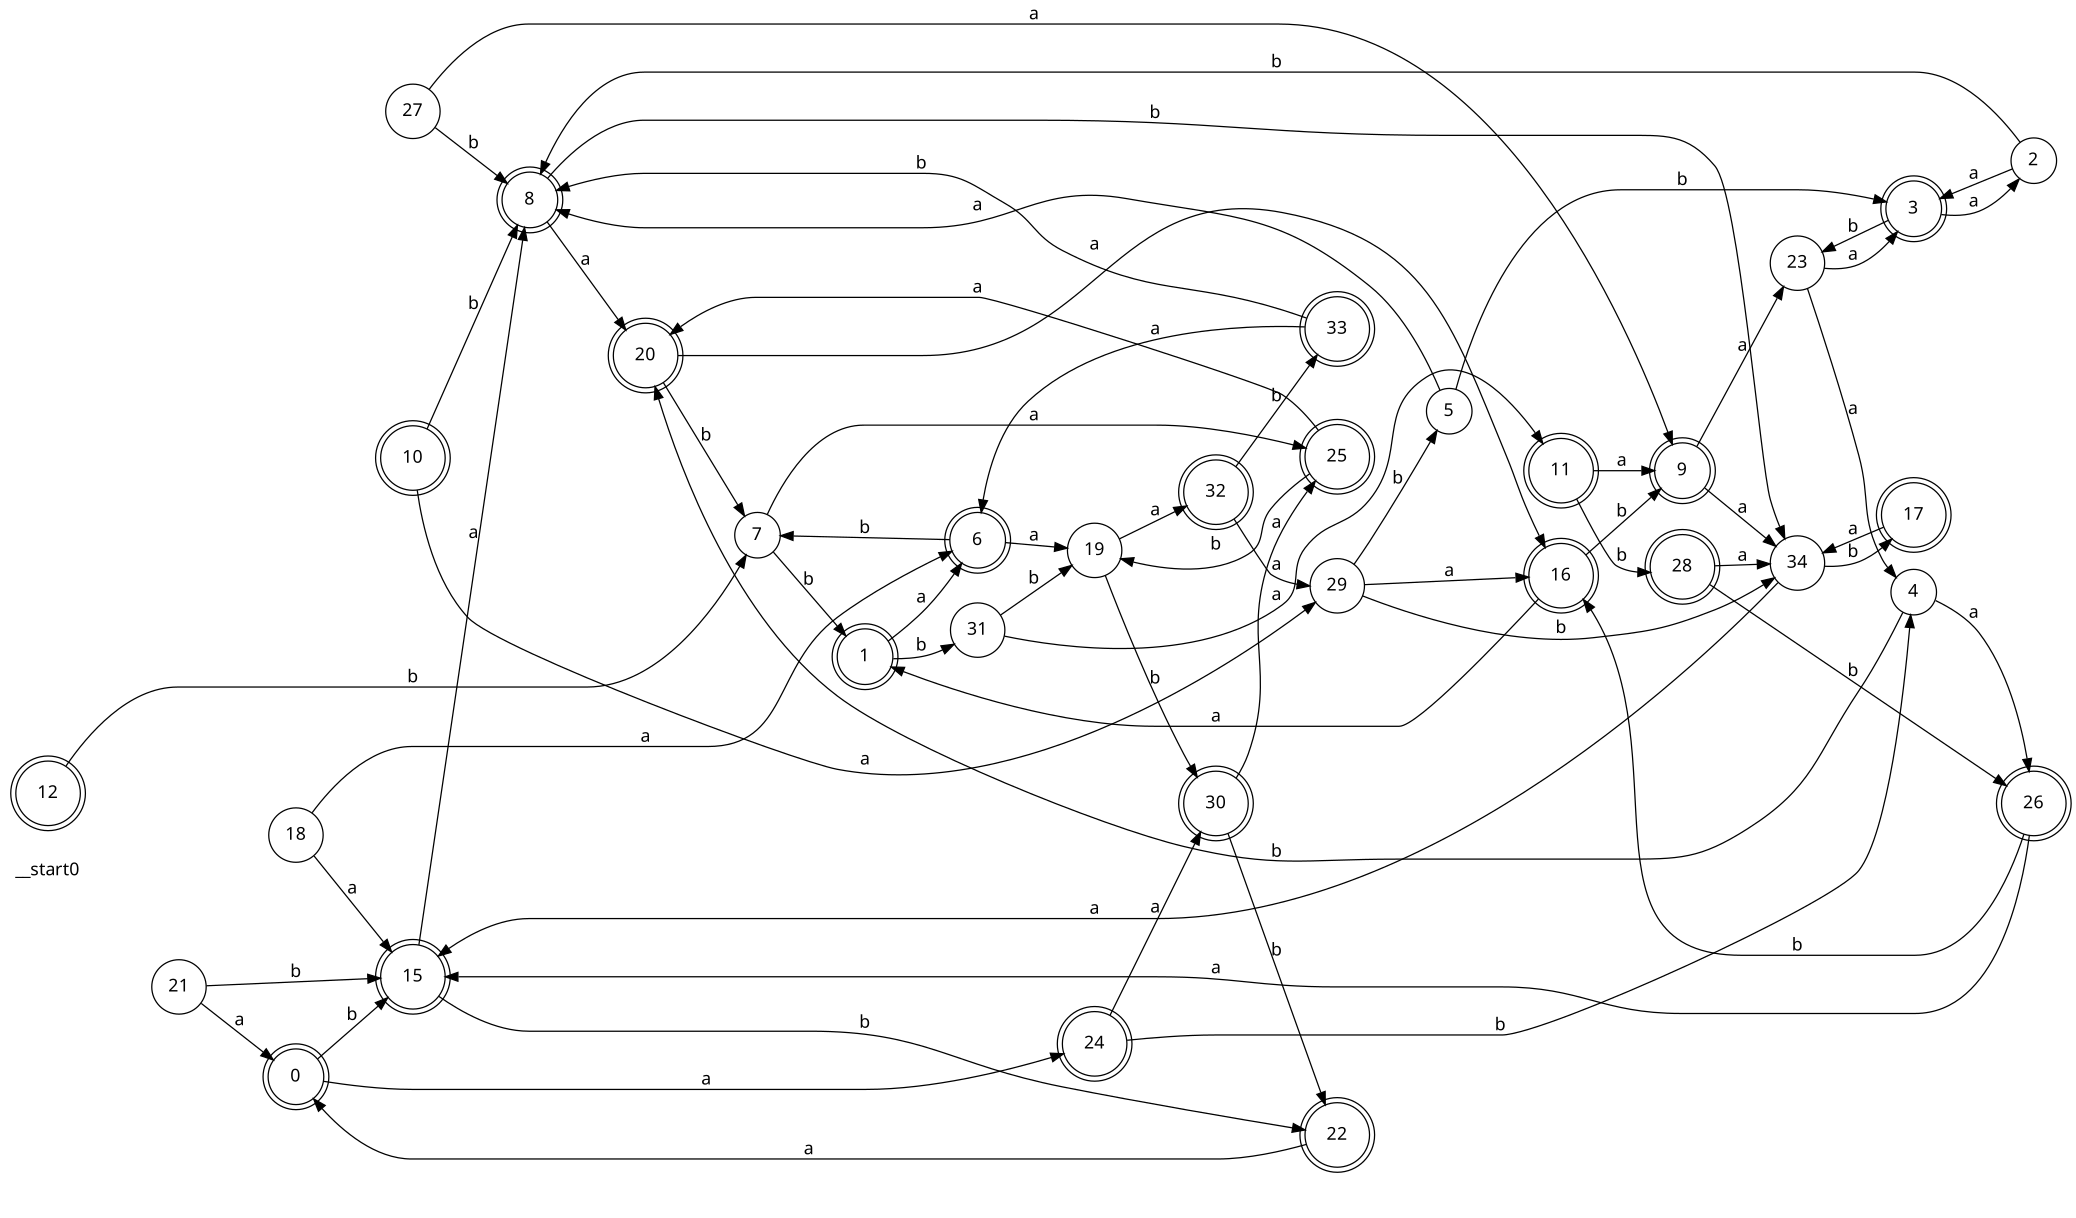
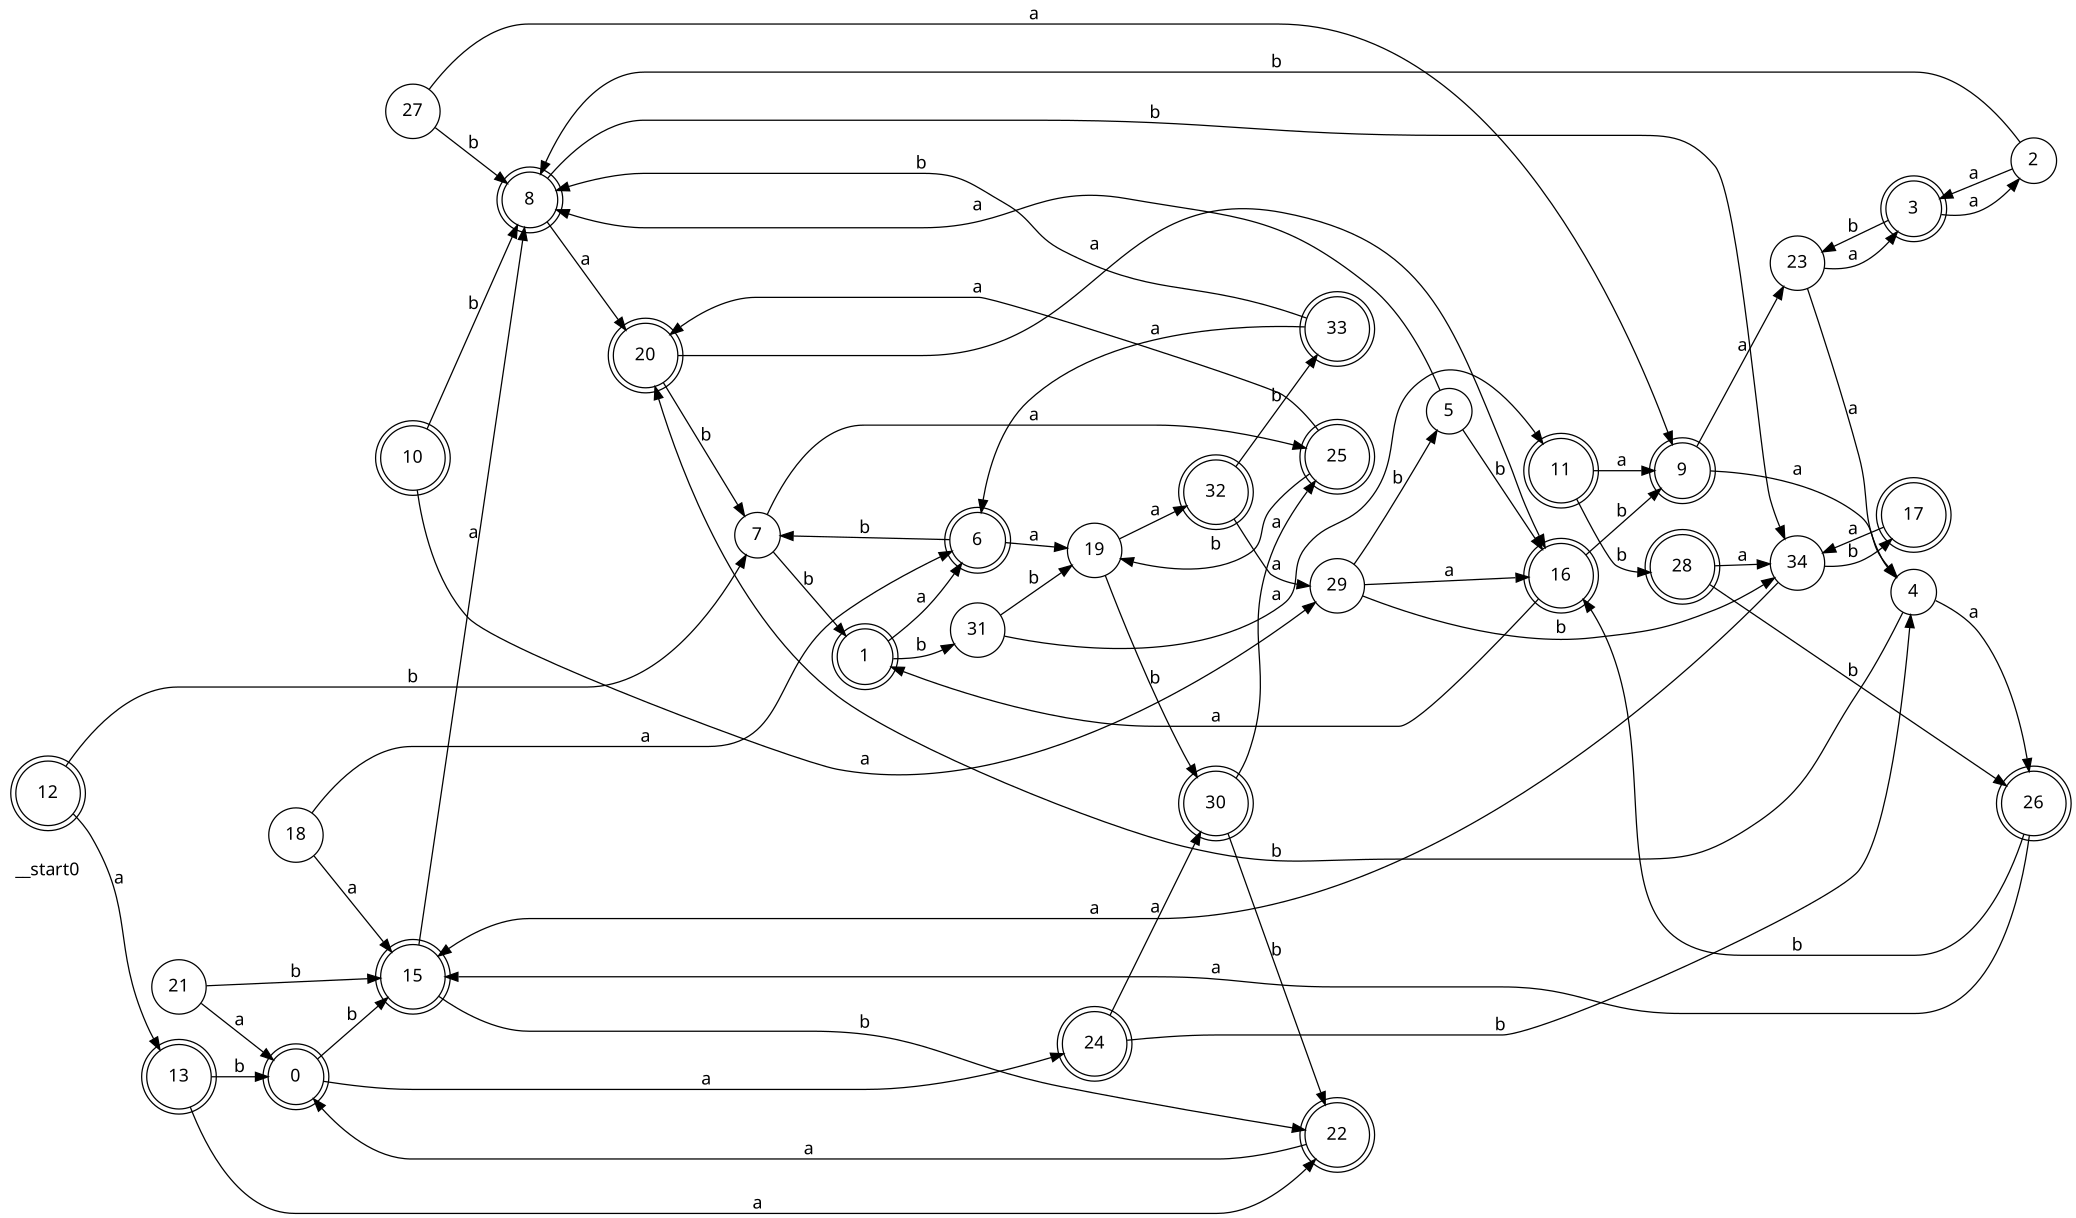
edge "5" -> "3": now "5" -> "16"
edge "9" -> "34": now "9" -> "4"
node "13": added
